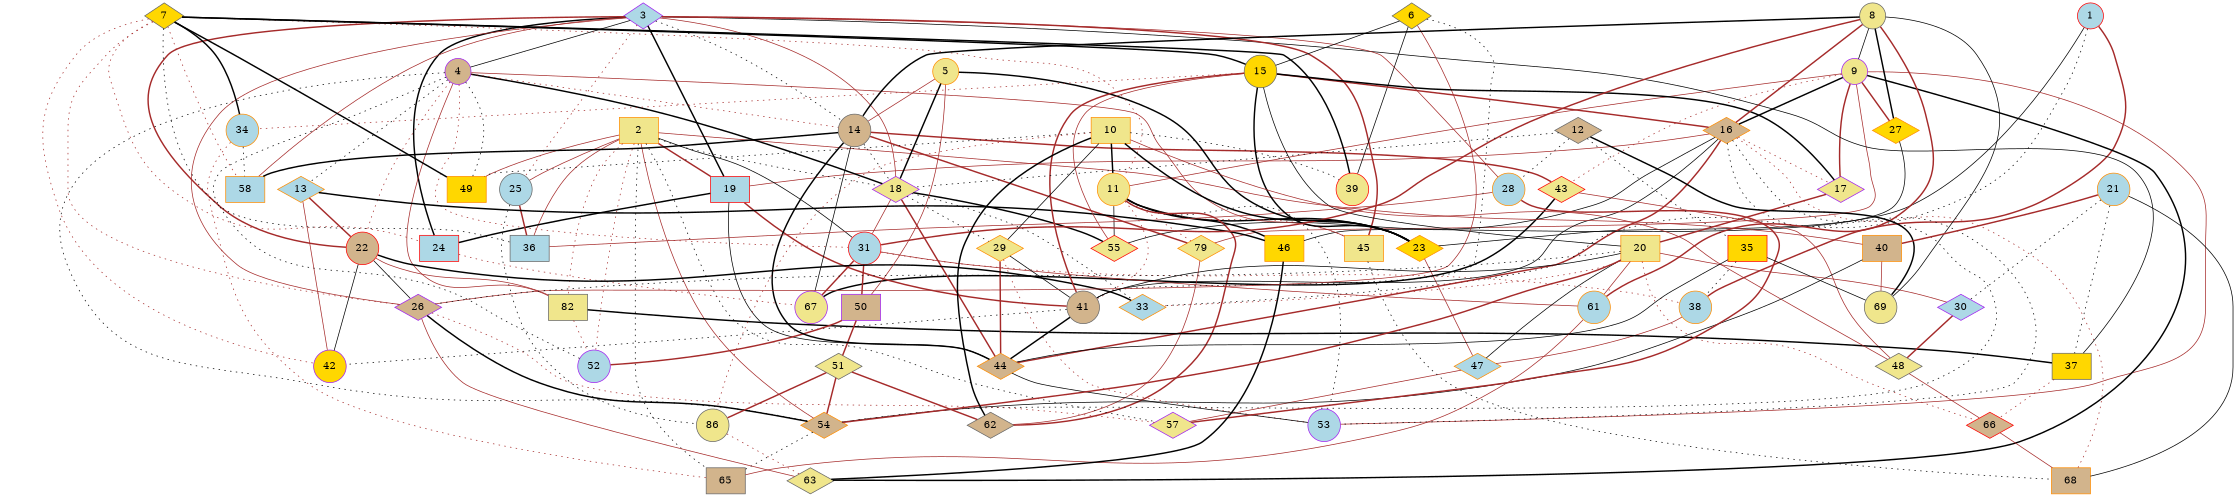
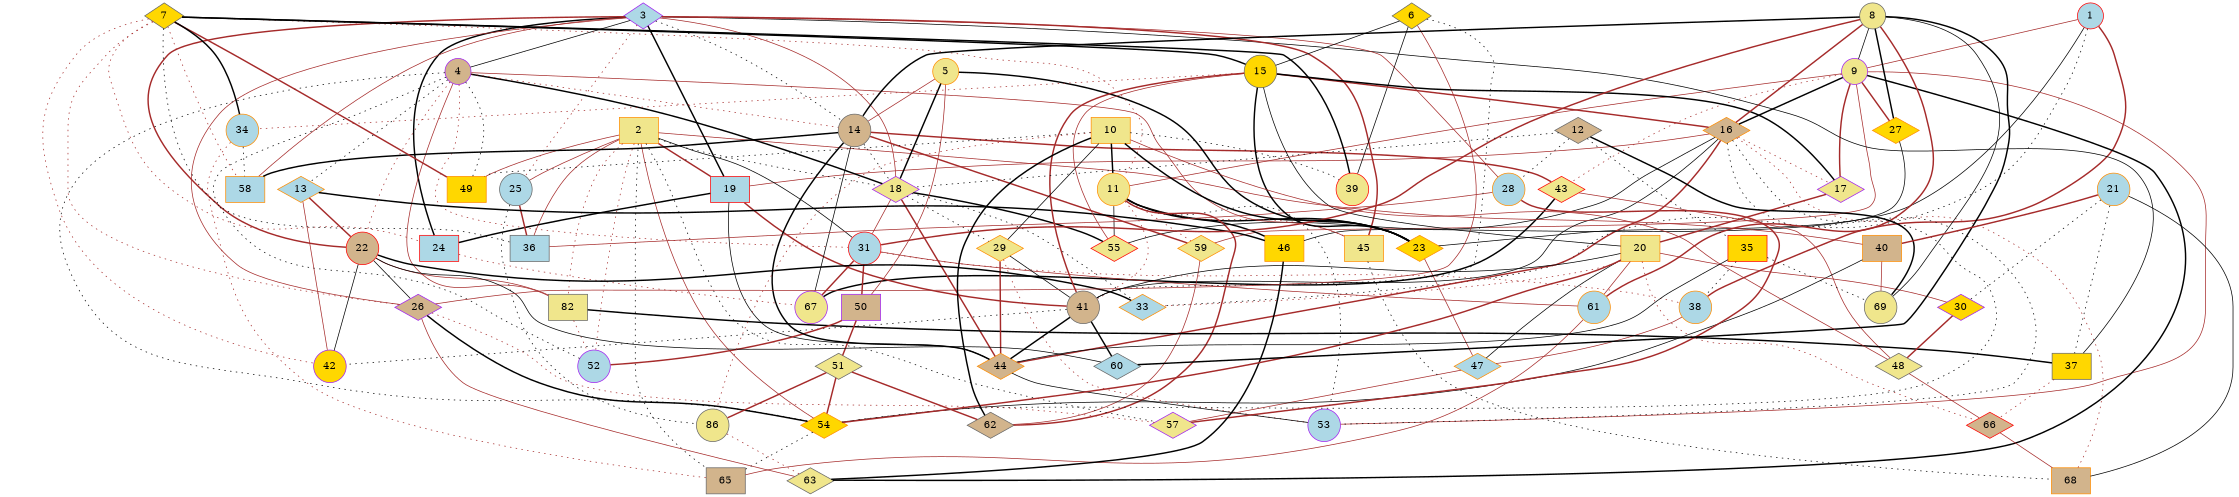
edge "1" -- "9": added
edge "7" -- "49": color black -> brown
node "79": label "79" -> "59"
edge "20" -- "26": removed
edge "35" -- "69": style solid -> dotted
node "30": fillcolor lightblue -> gold
node "60": added
node "54": fillcolor tan -> gold
